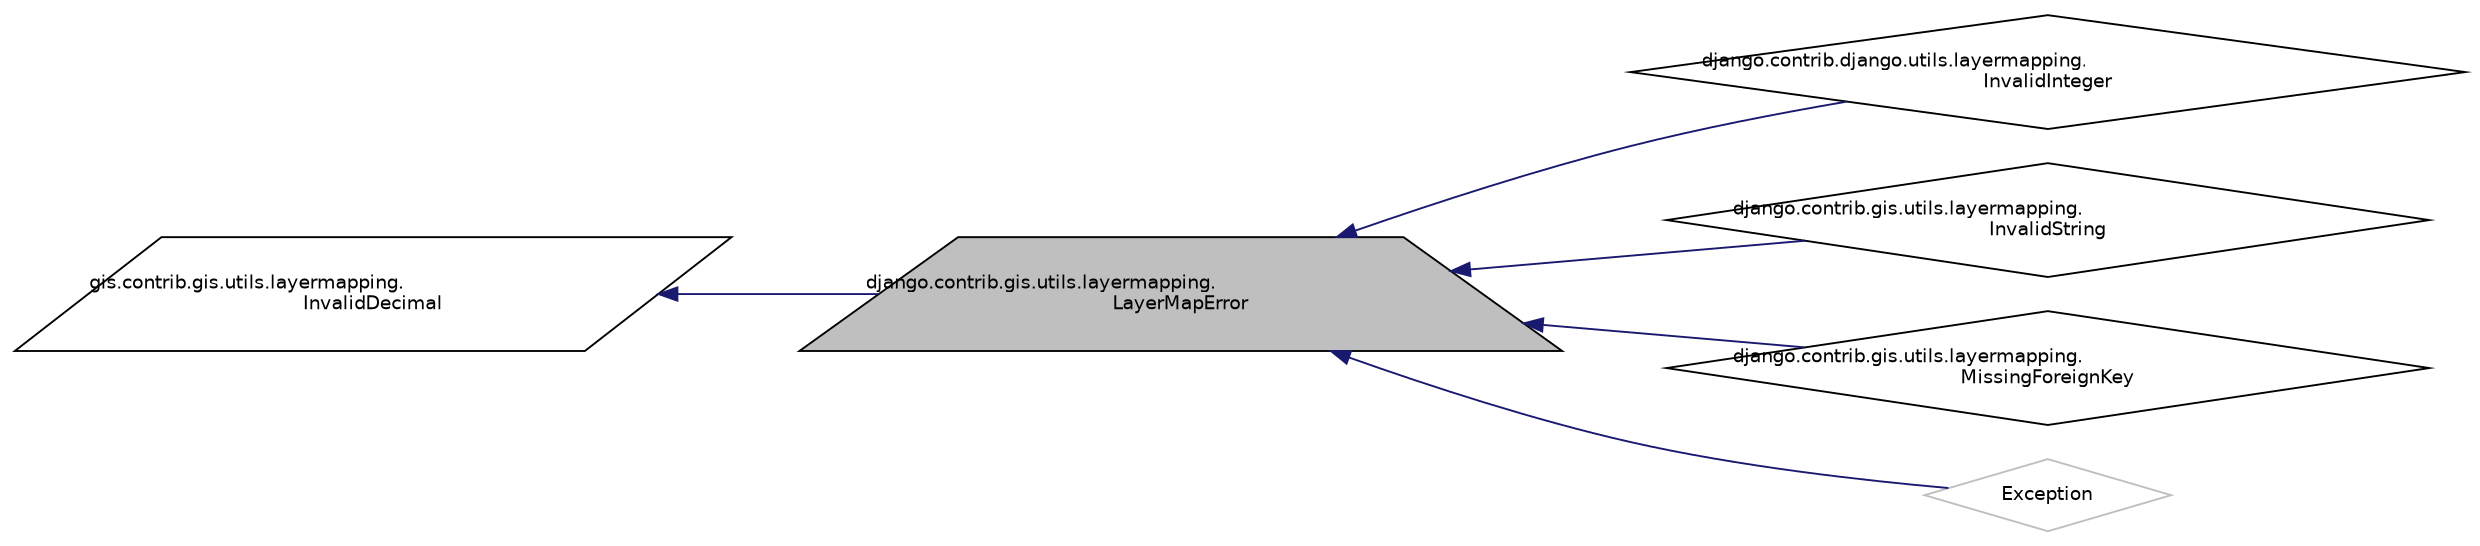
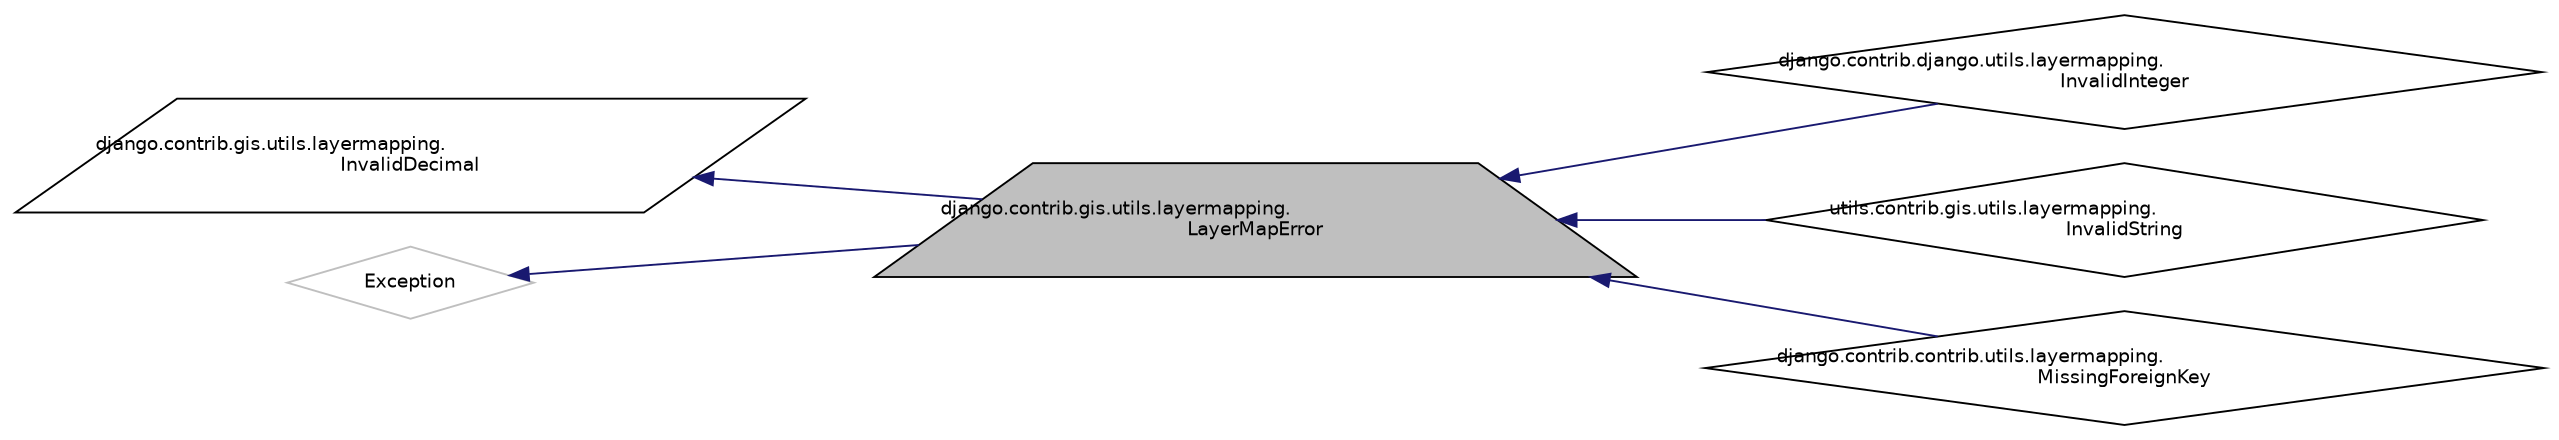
node "django.contrib.gis.utils.layermapping. InvalidString": label "django.contrib.gis.utils.layermapping. InvalidString" -> "utils.contrib.gis.utils.layermapping. InvalidString"
node "gis.contrib.gis.utils.layermapping. InvalidDecimal": label "gis.contrib.gis.utils.layermapping. InvalidDecimal" -> "django.contrib.gis.utils.layermapping. InvalidDecimal"
node "django.contrib.gis.utils.layermapping. MissingForeignKey": label "django.contrib.gis.utils.layermapping. MissingForeignKey" -> "django.contrib.contrib.utils.layermapping. MissingForeignKey"
edge "Exception" -> "django.contrib.gis.utils.layermapping. LayerMapError": reversed
